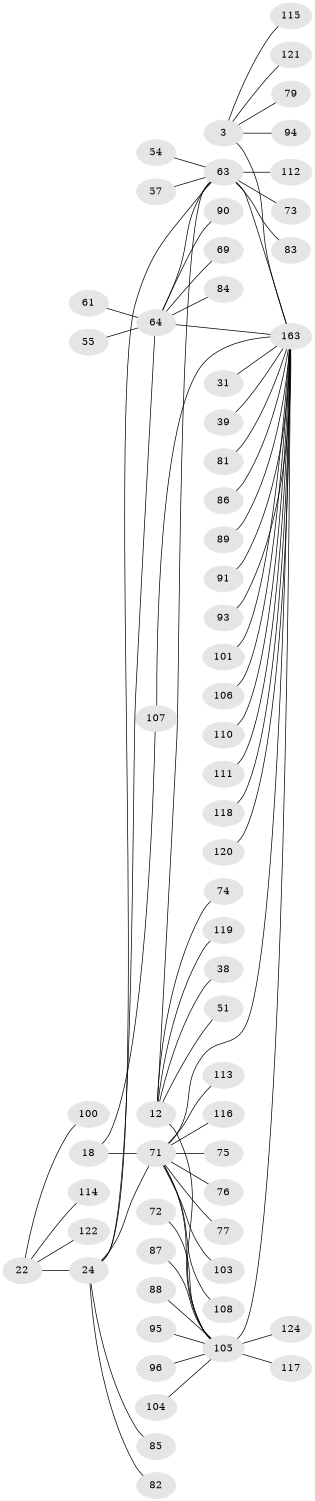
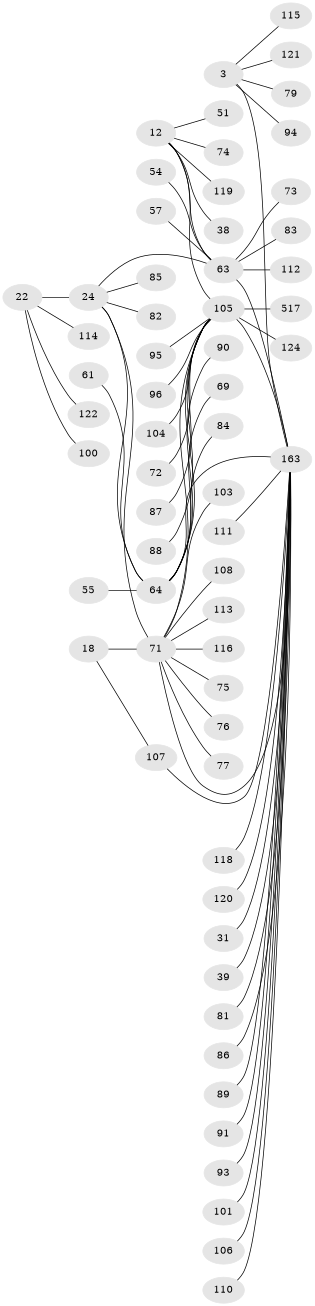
edge "63" -- "64": now "105" -- "64"
node "117": label "117" -> "517"
